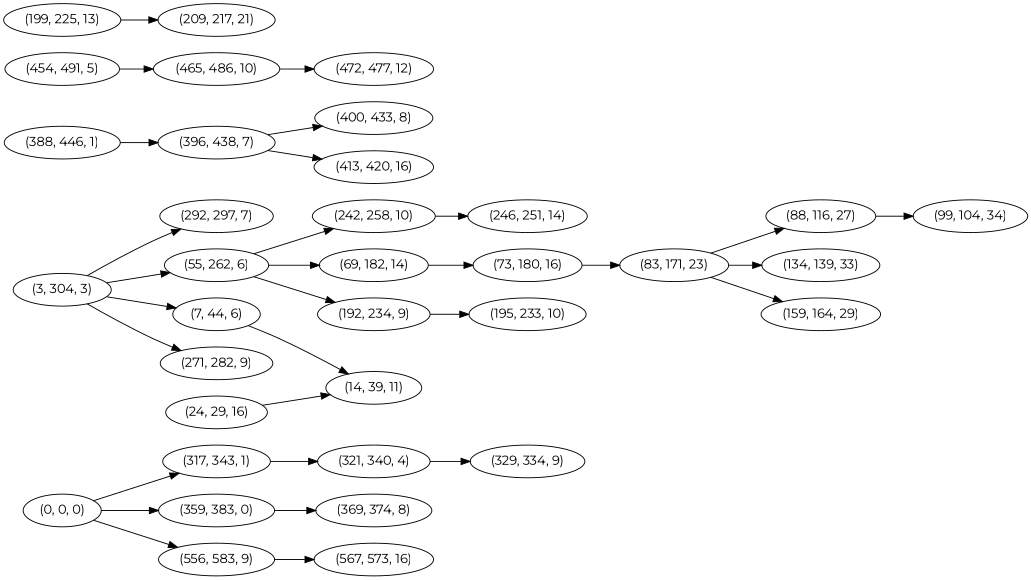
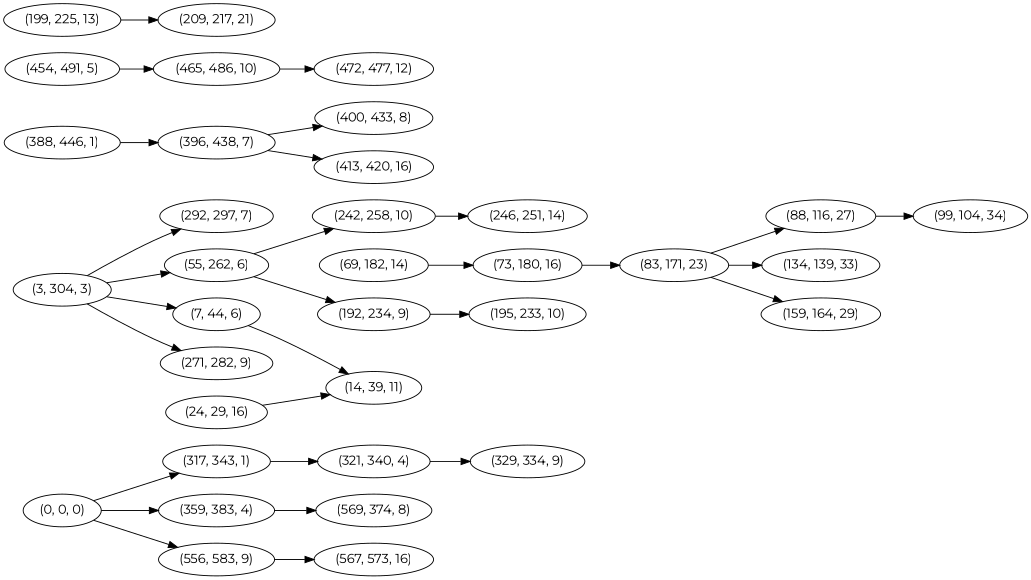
edge "(55, 262, 6)" -> "(69, 182, 14)": removed
node "(359, 383, 0)": label "(359, 383, 0)" -> "(359, 383, 4)"
node "(369, 374, 8)": label "(369, 374, 8)" -> "(569, 374, 8)"
